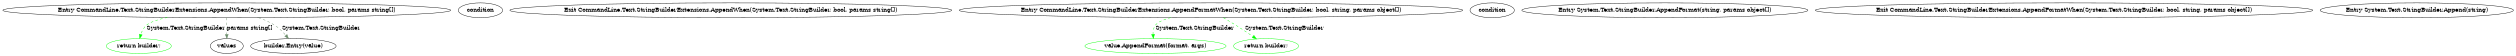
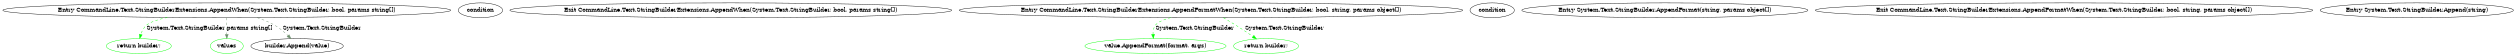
node "values": color black -> green
node "builder.Entry(value)": label "builder.Entry(value)" -> "builder.Append(value)"
